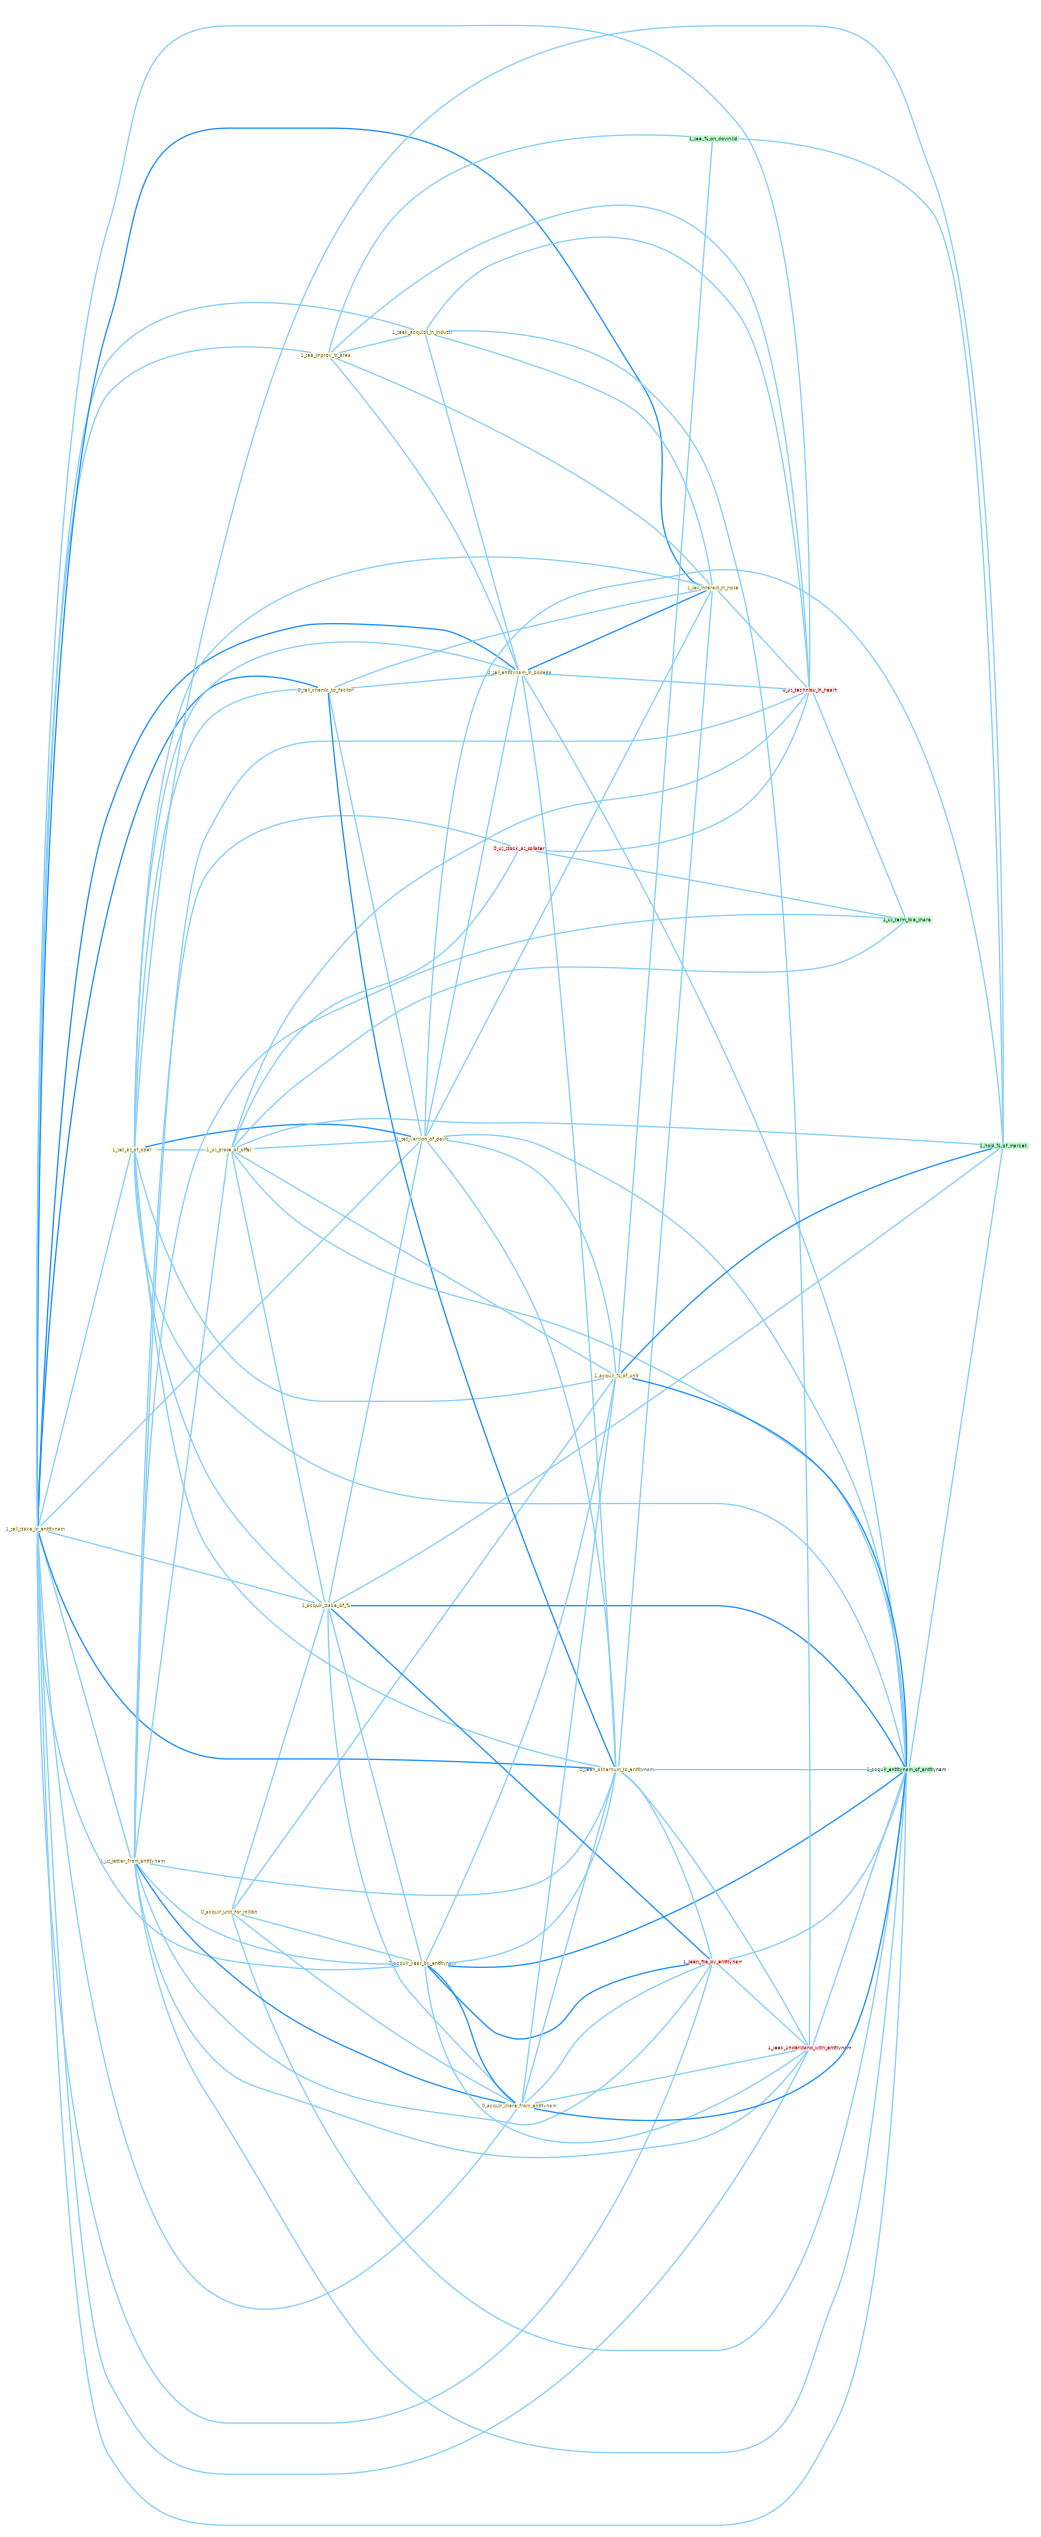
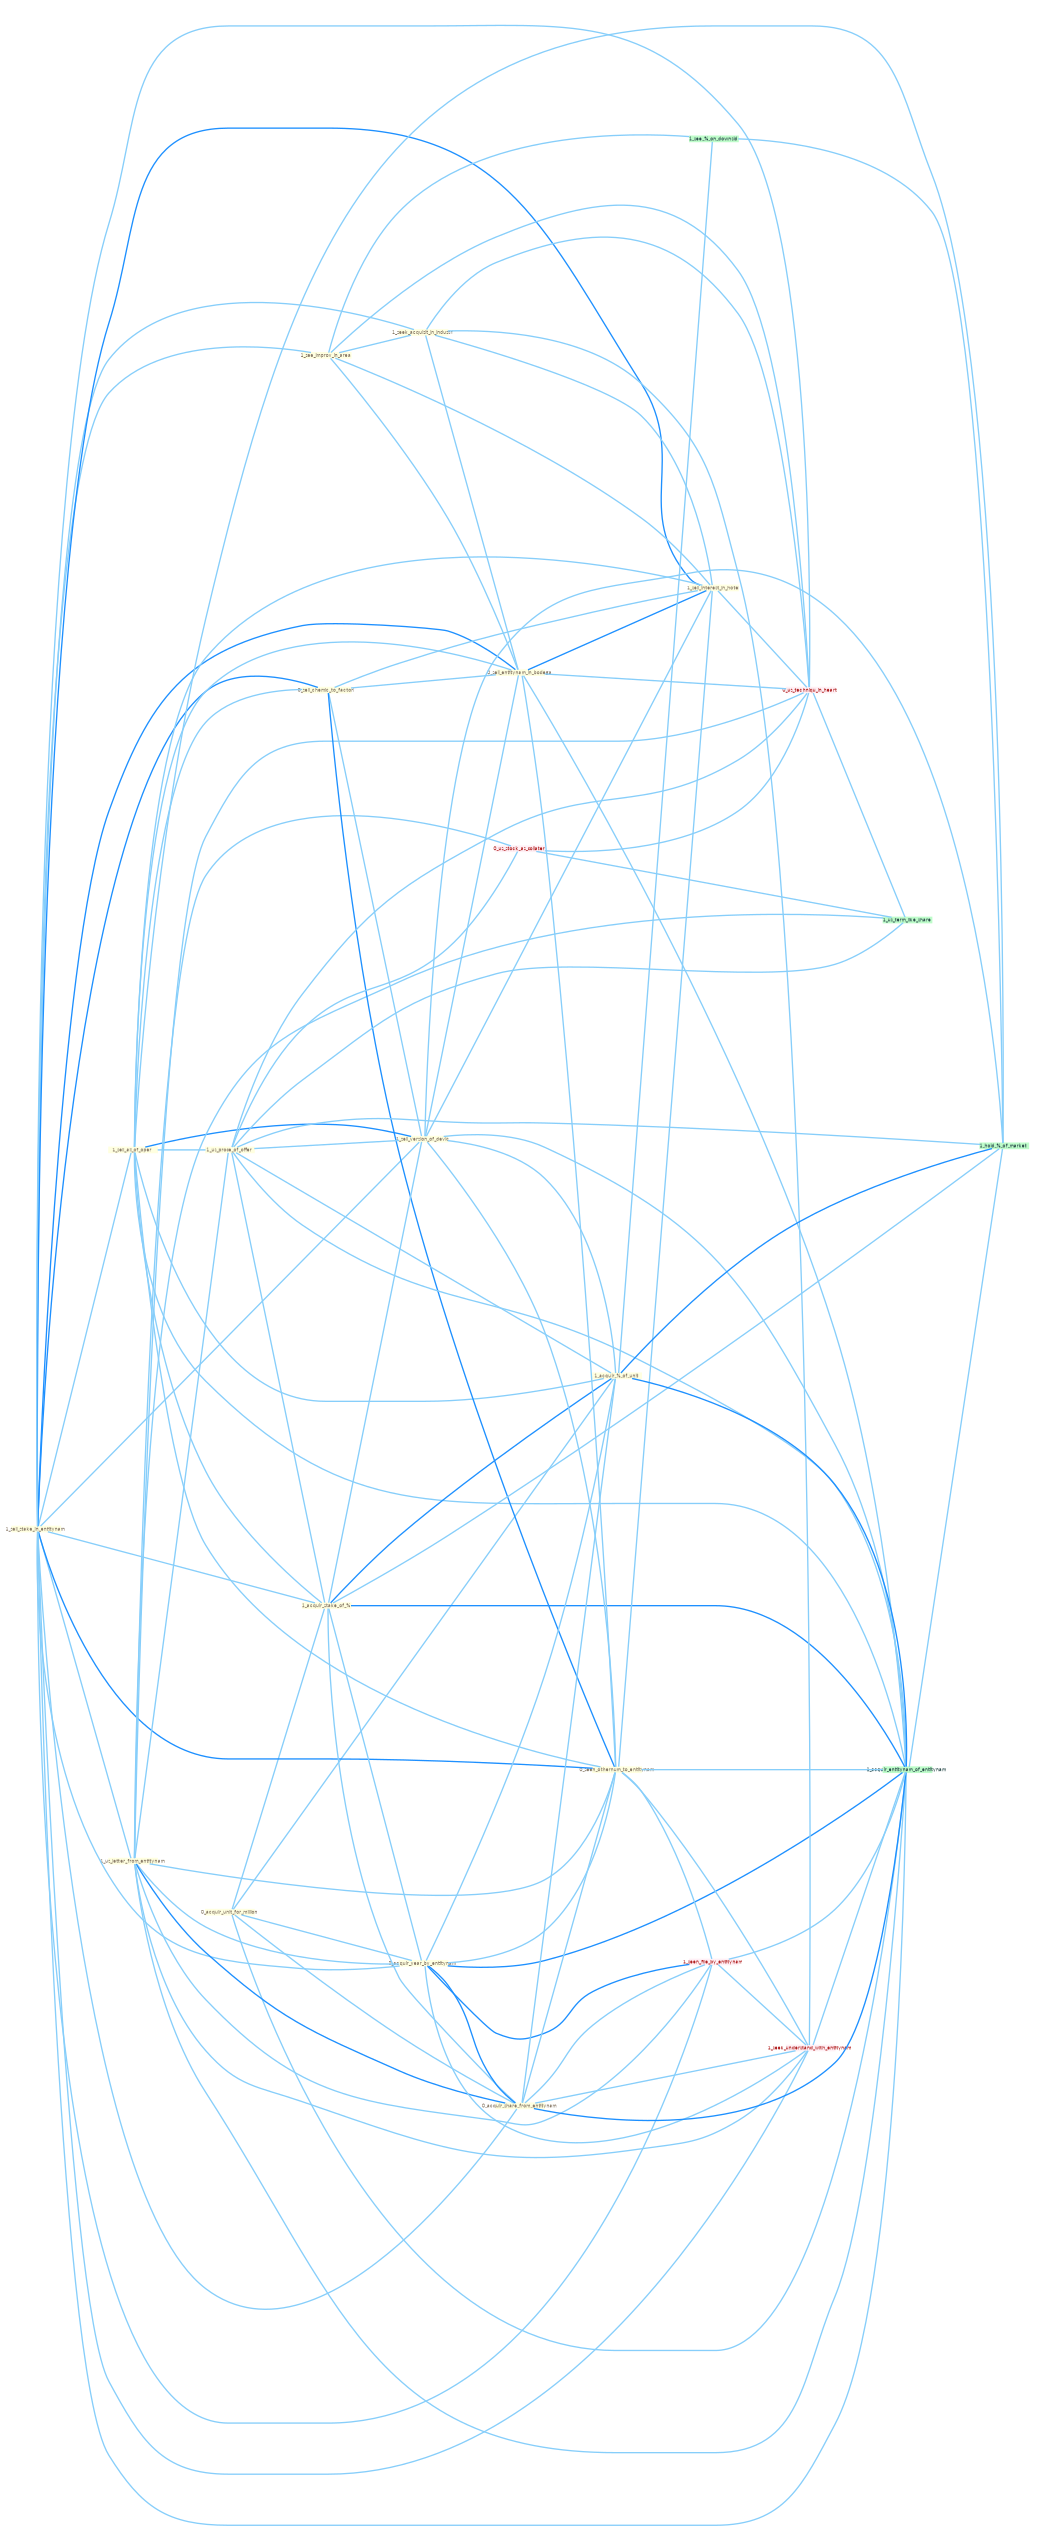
edge "1_acquir_stake_of_%" -- "1_seen_file_by_entitynam": now "1_acquir_stake_of_%" -- "1_acquir_%_of_unit"
